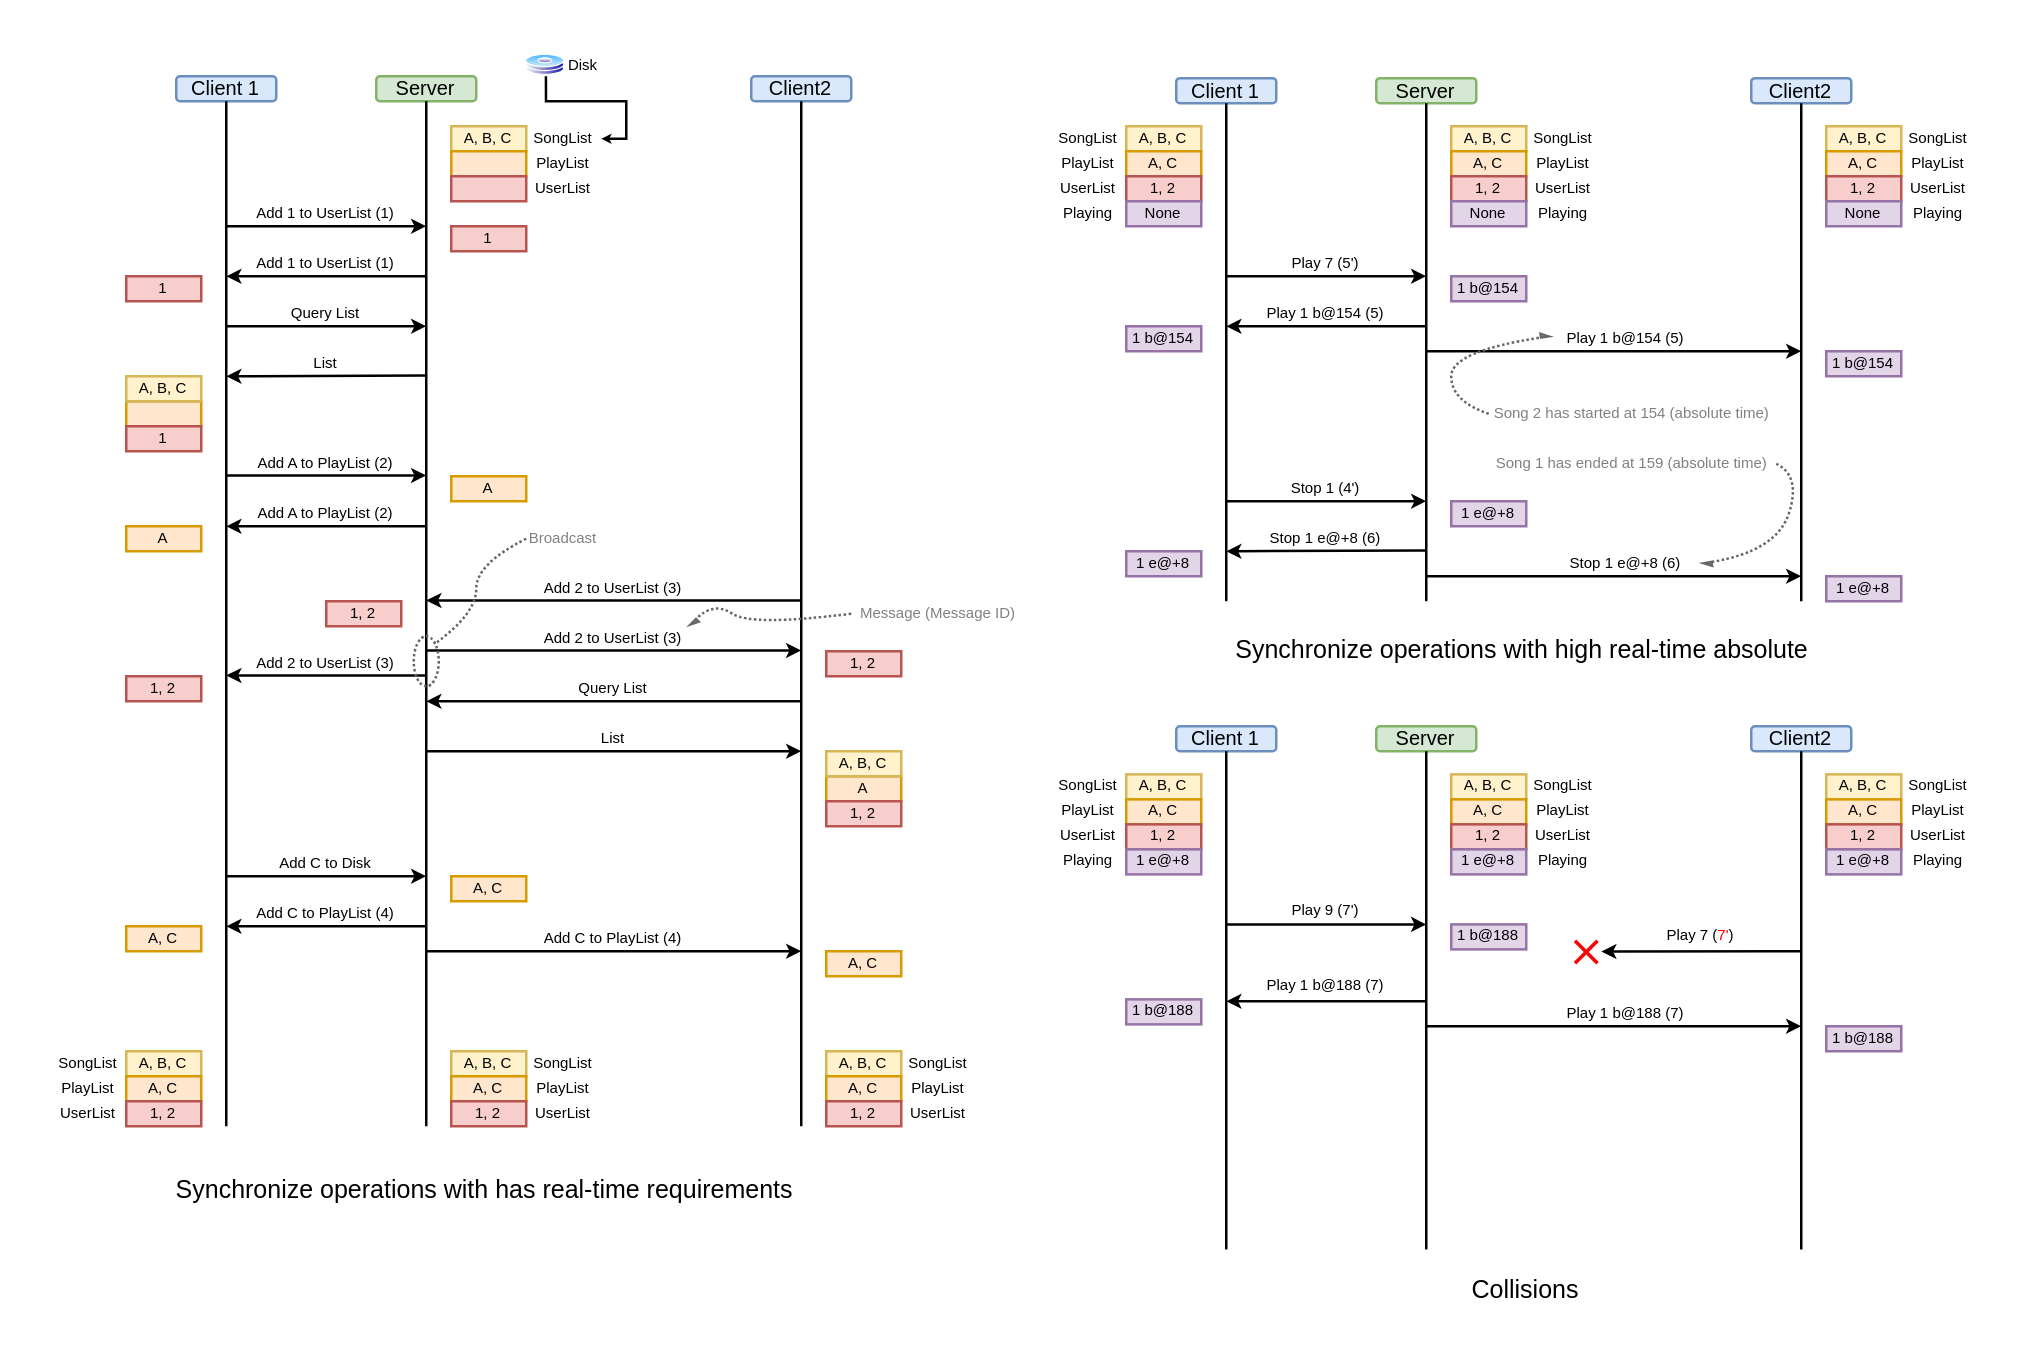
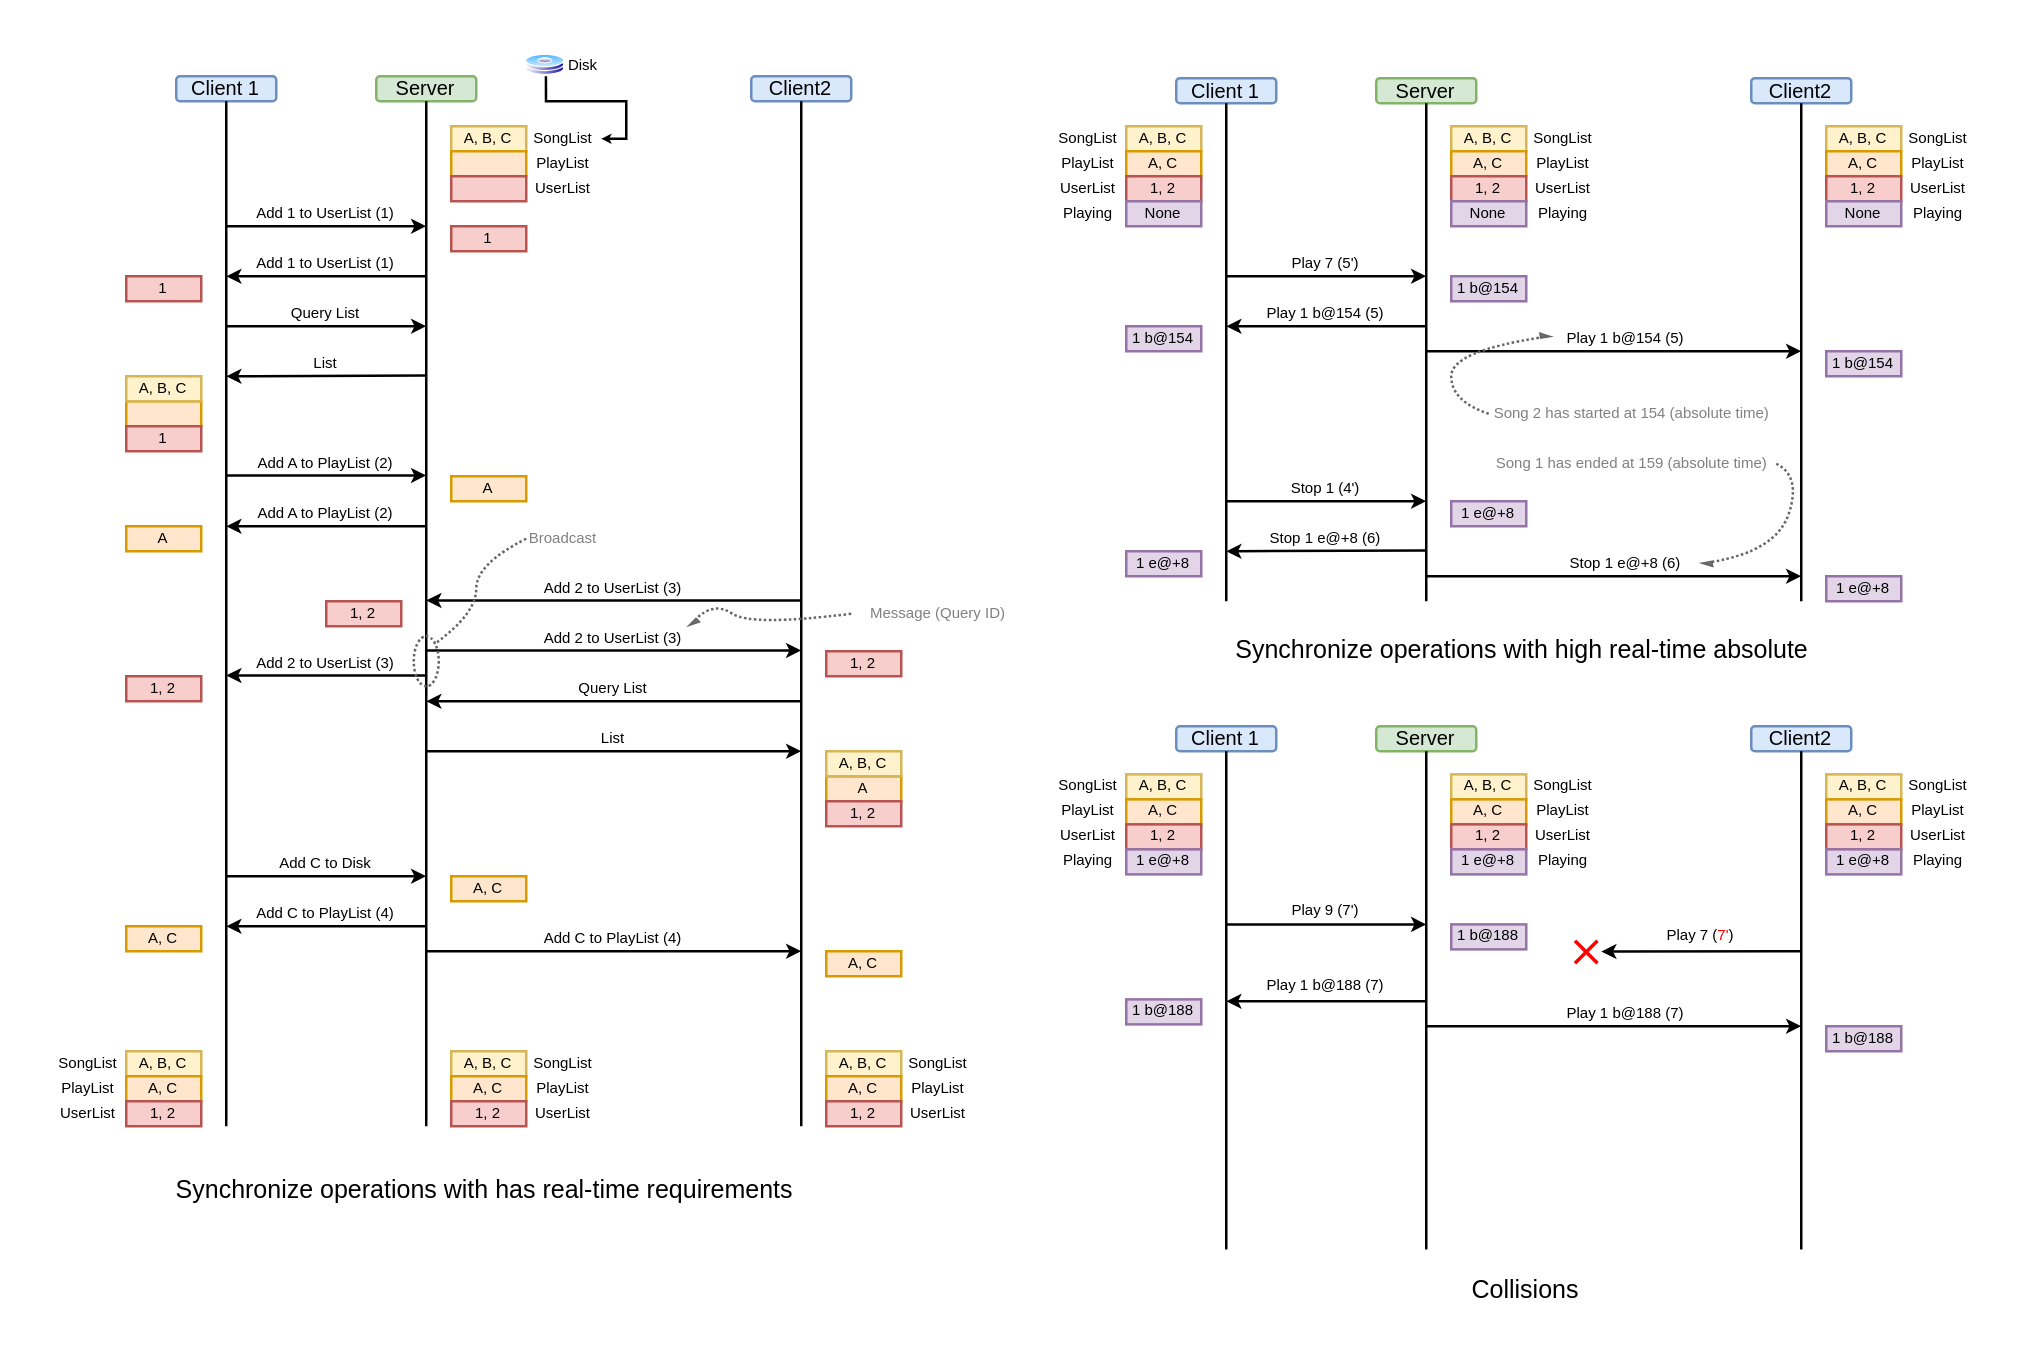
node "Message (Message ID)": label "Message (Message ID)" -> "Message (Query ID)"
